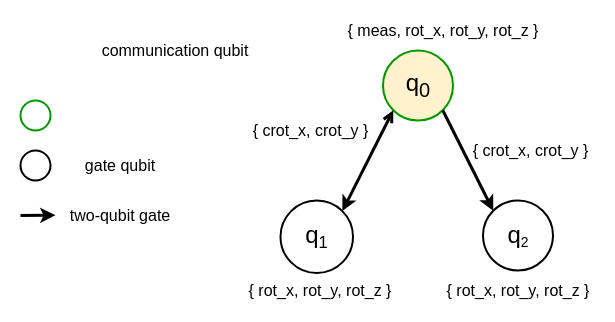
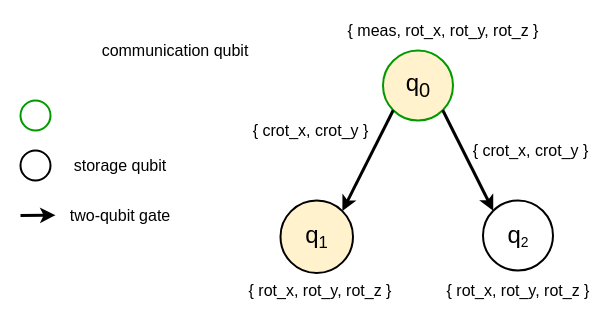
edge "q0" -- "q1": arrowhead open -> none
node "gate qubit": label "gate qubit" -> "storage qubit"
node "q1": fillcolor #ffffff -> #fff2cc
